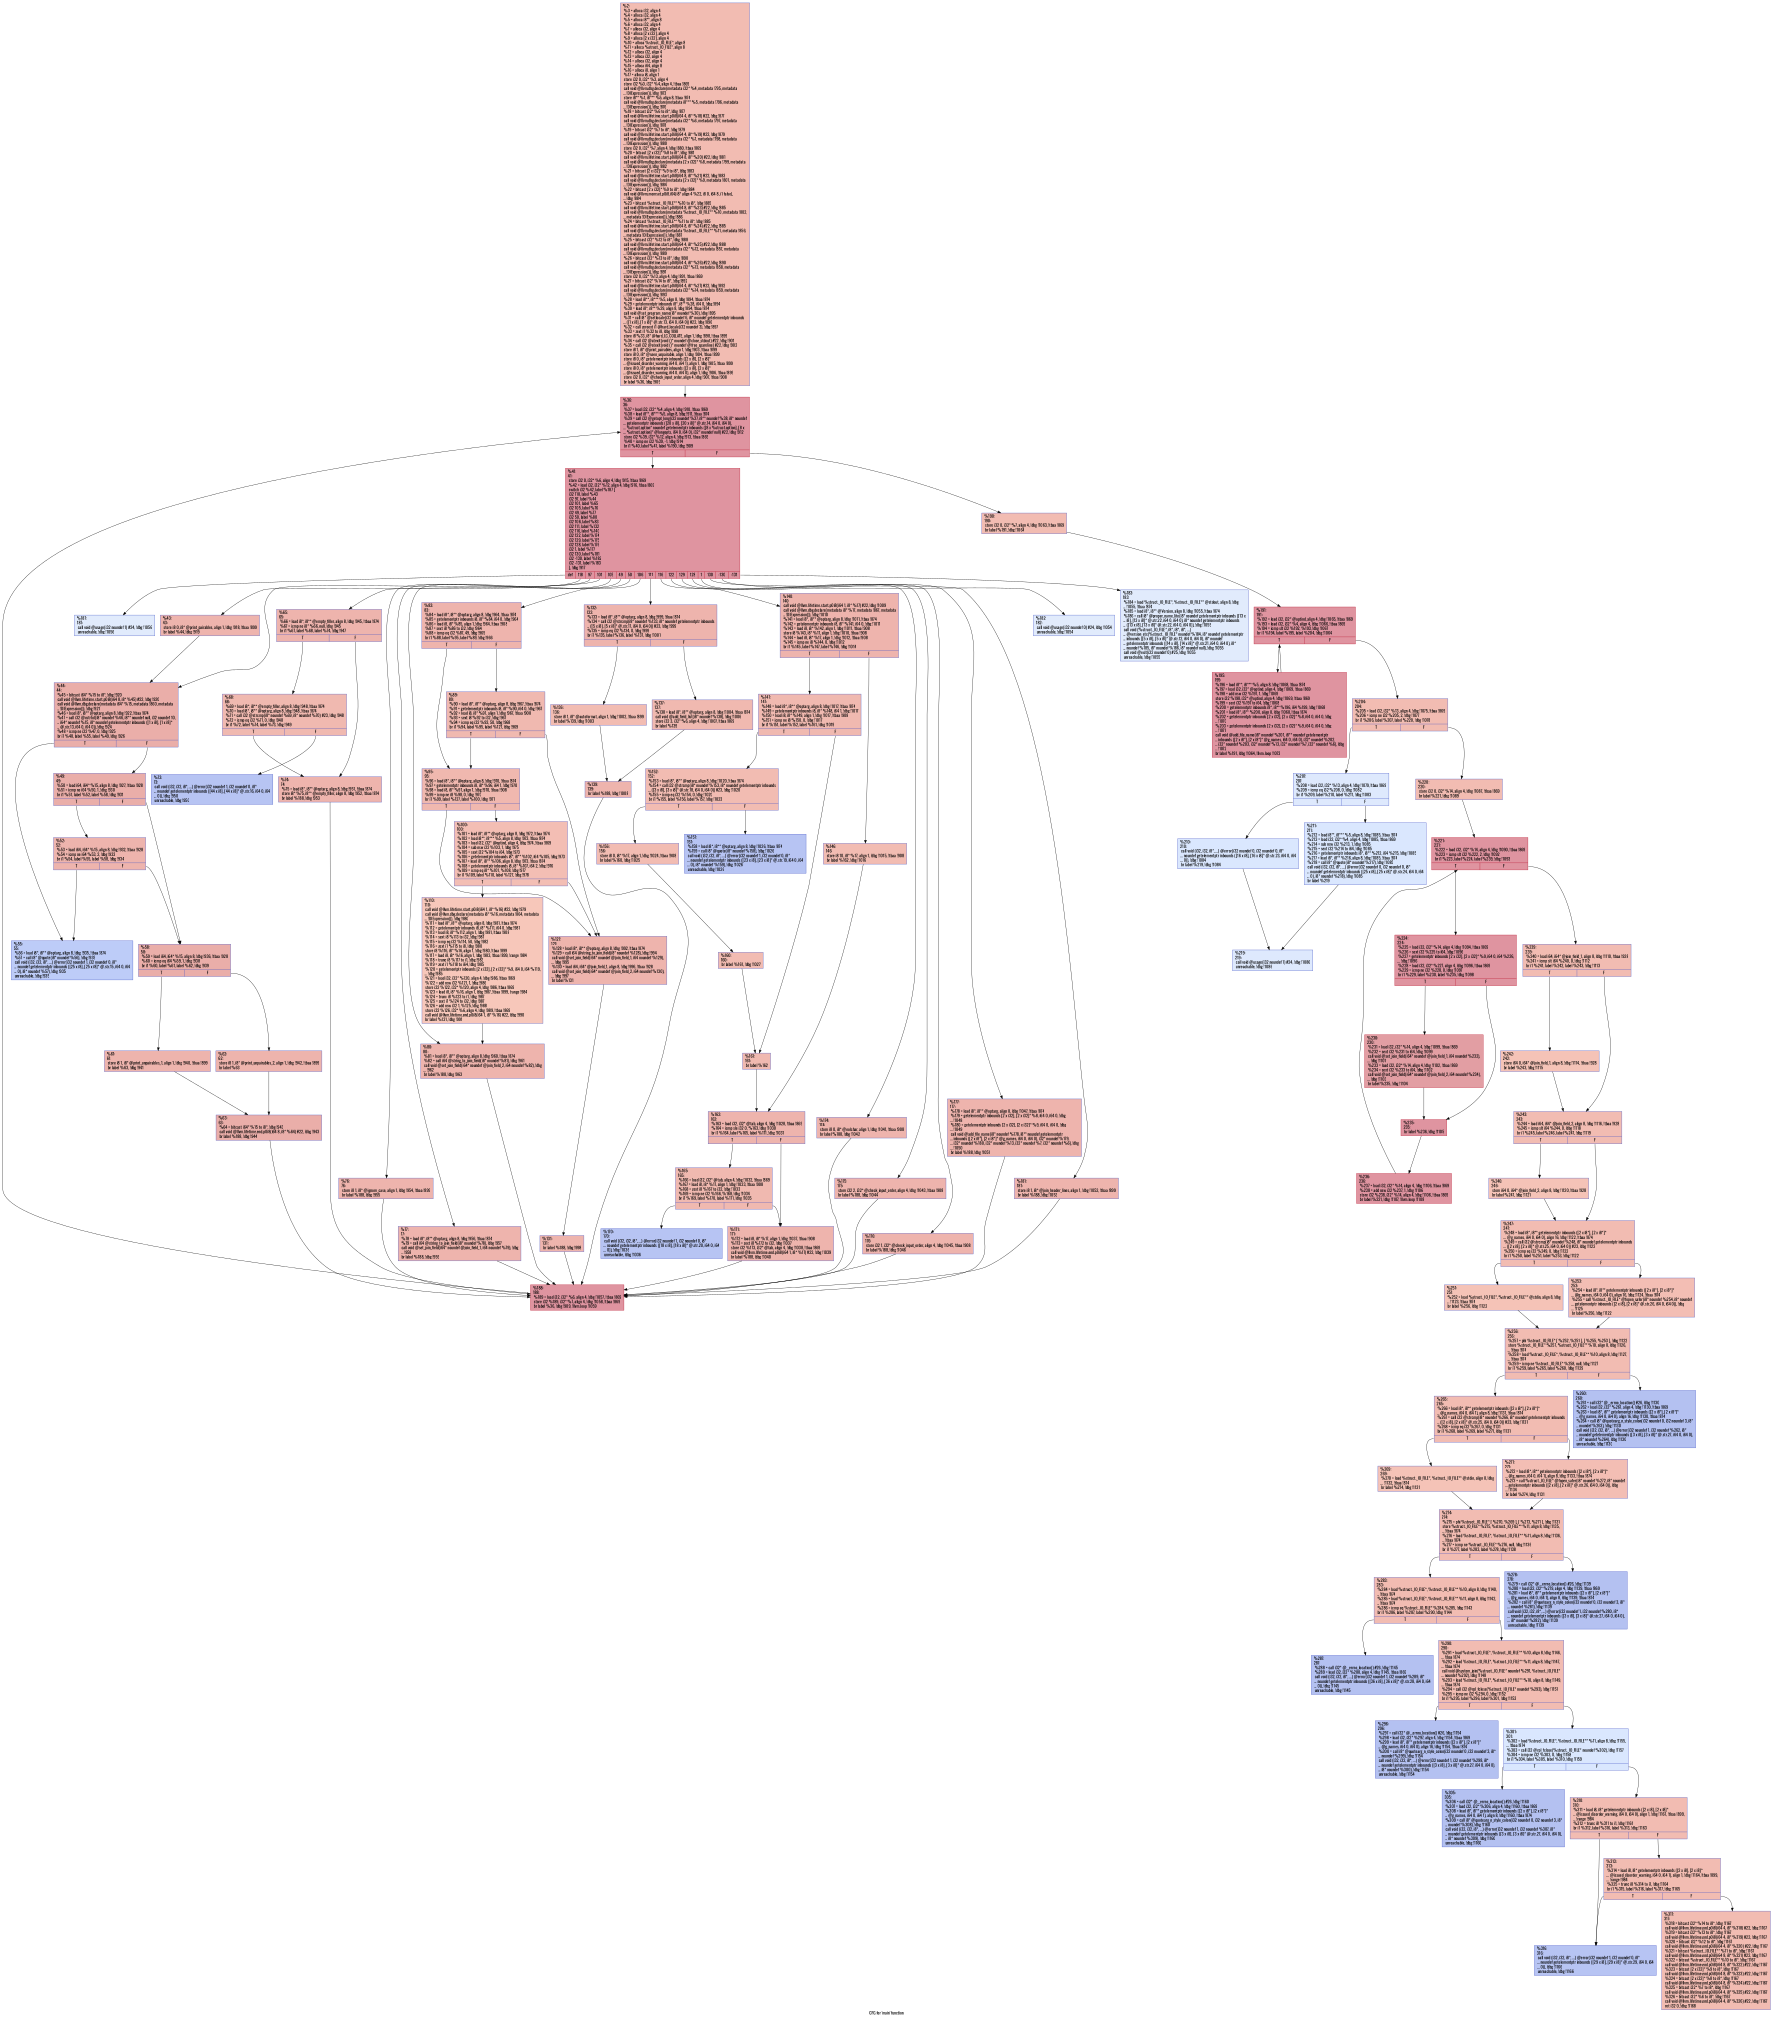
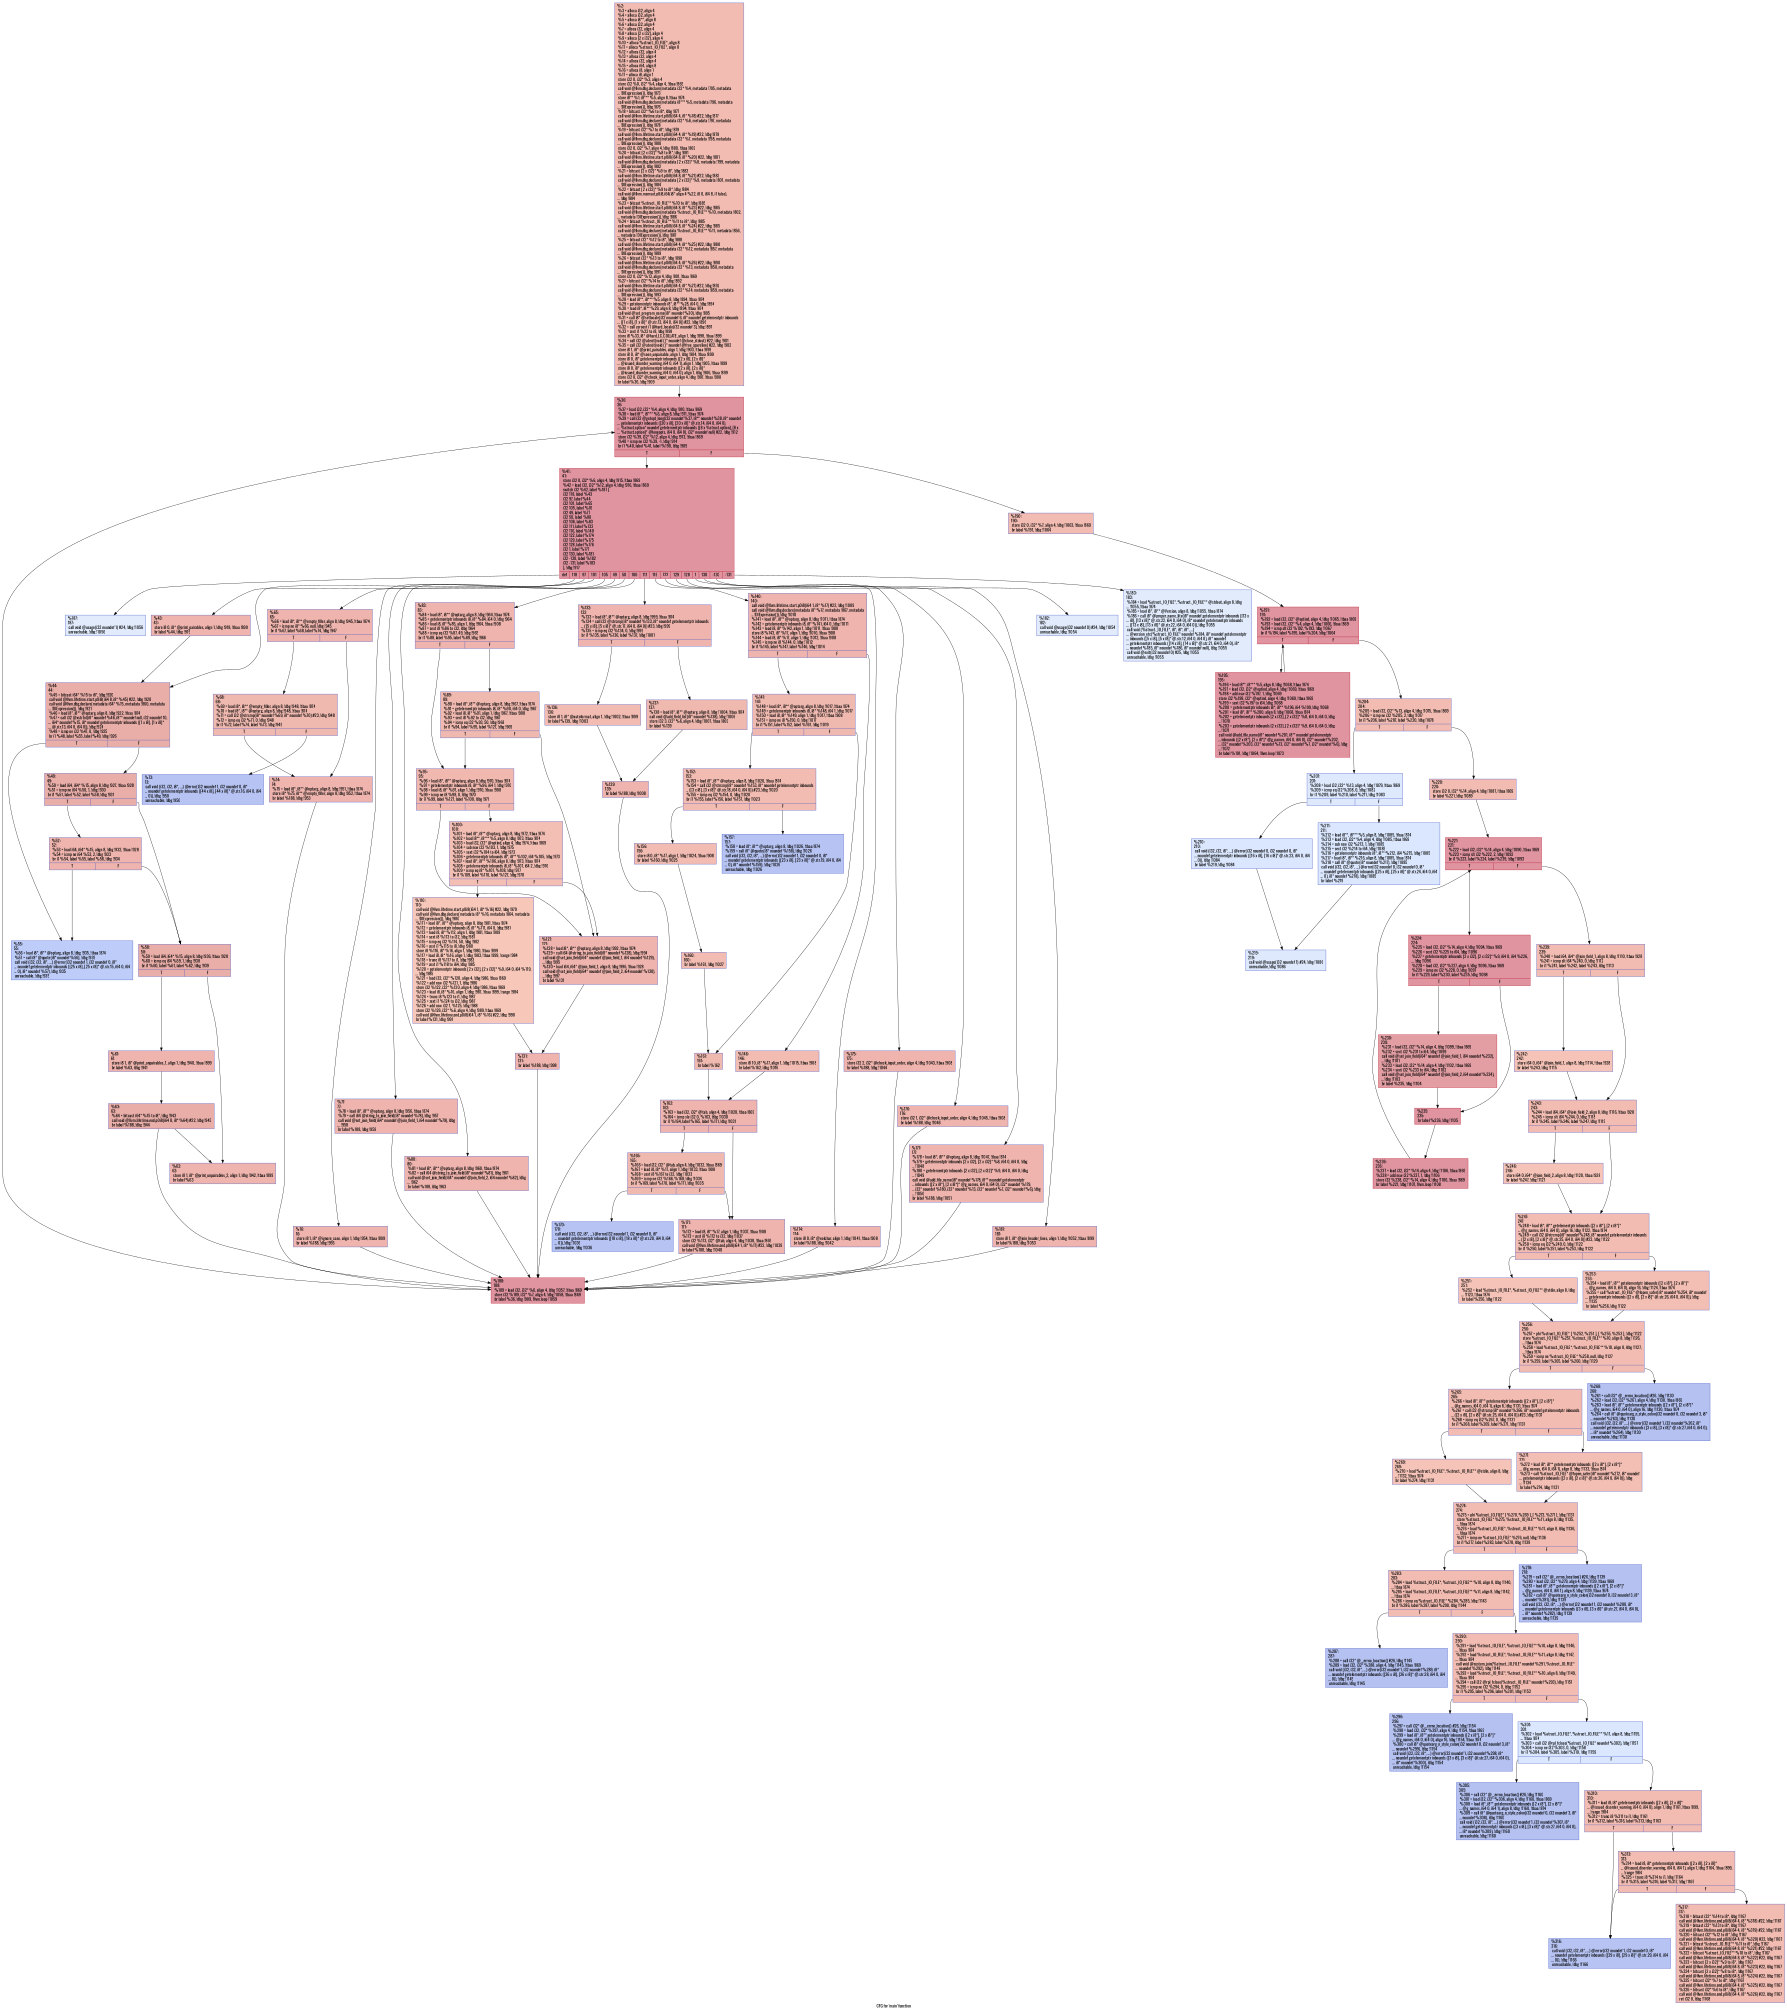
edge "%110:" -> "%80:": now "%110:" -> "%131:"
edge "%62:" -> "%63:": reversed
